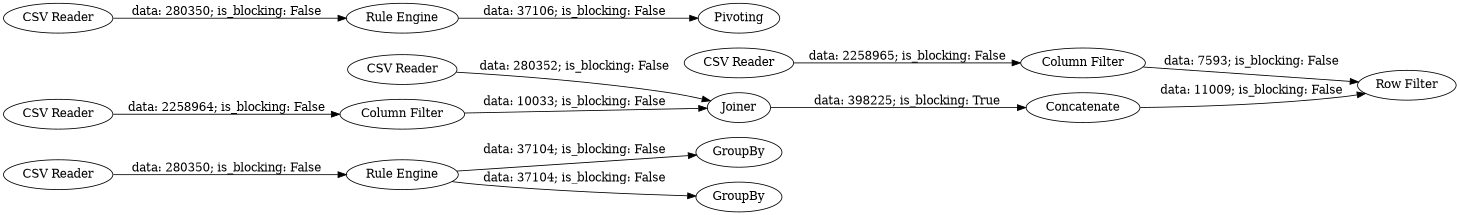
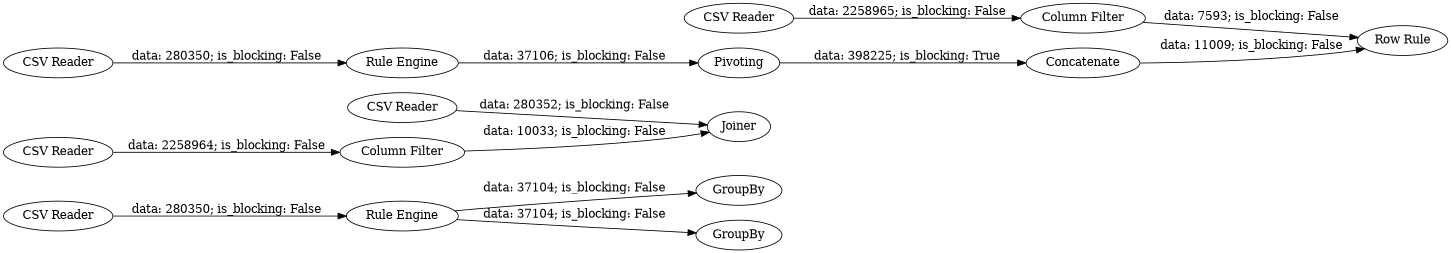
node "Row Filter": label "Row Filter" -> "Row Rule"
edge "Joiner" -> "Concatenate": now "Pivoting" -> "Concatenate"
